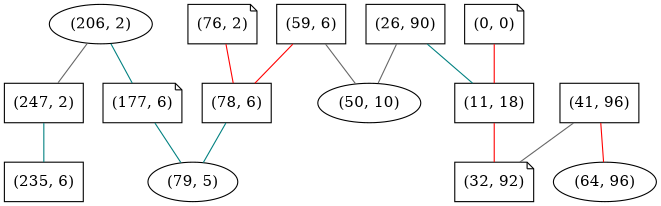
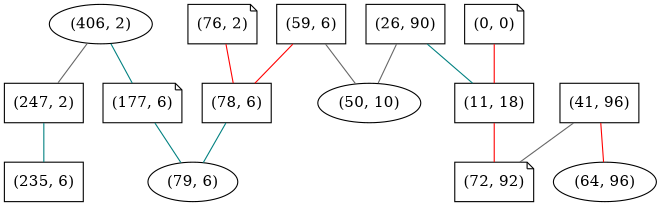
node "(206, 2)": label "(206, 2)" -> "(406, 2)"
node "(79, 5)": label "(79, 5)" -> "(79, 6)"
node "(32, 92)": label "(32, 92)" -> "(72, 92)"
